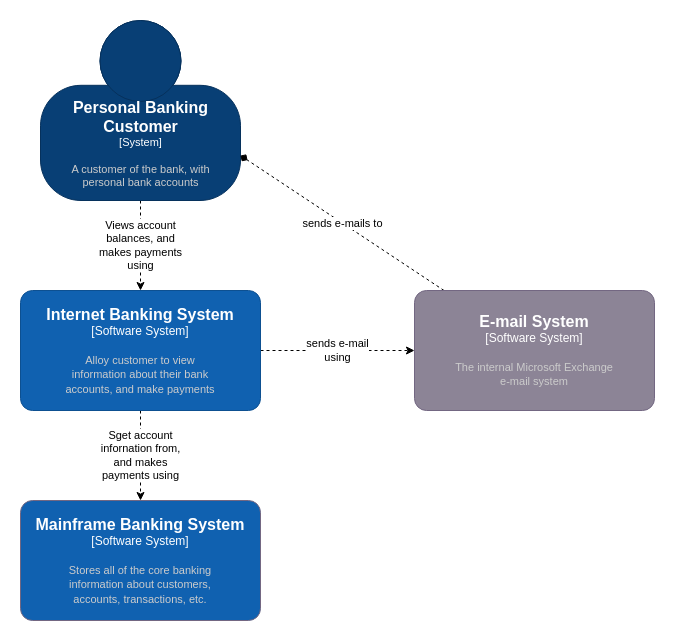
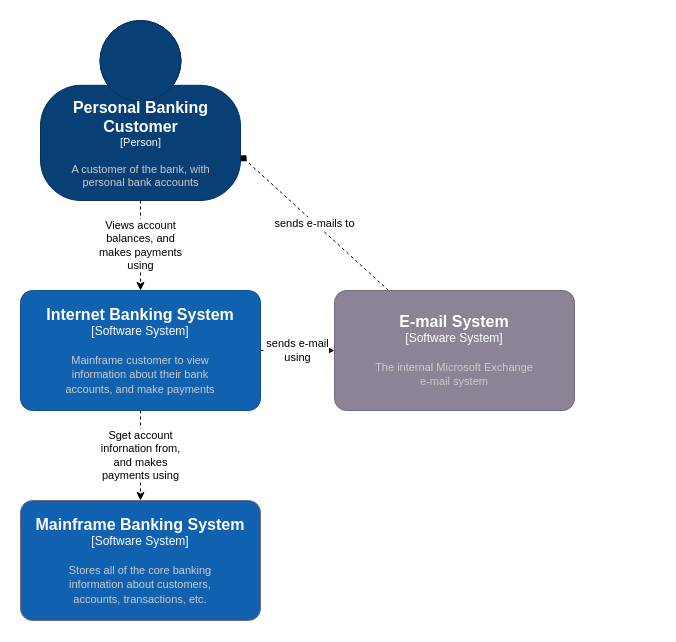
node "Personal Banking Customer [System] A customer of the bank, with personal bank accounts": label "Personal Banking Customer [System] A customer of the bank, with personal bank accounts" -> "Personal Banking Customer [Person] A customer of the bank, with personal bank accounts"
node "Internet Banking System [Software System] Alloy customer to view information about their bank accounts, and make payments": label "Internet Banking System [Software System] Alloy customer to view information about their bank accounts, and make payments" -> "Internet Banking System [Software System] Mainframe customer to view information about their bank accounts, and make payments"
node "E-mail System [Software System] The internal Microsoft Exchange e-mail system": moved (535, 351) -> (455, 351)
